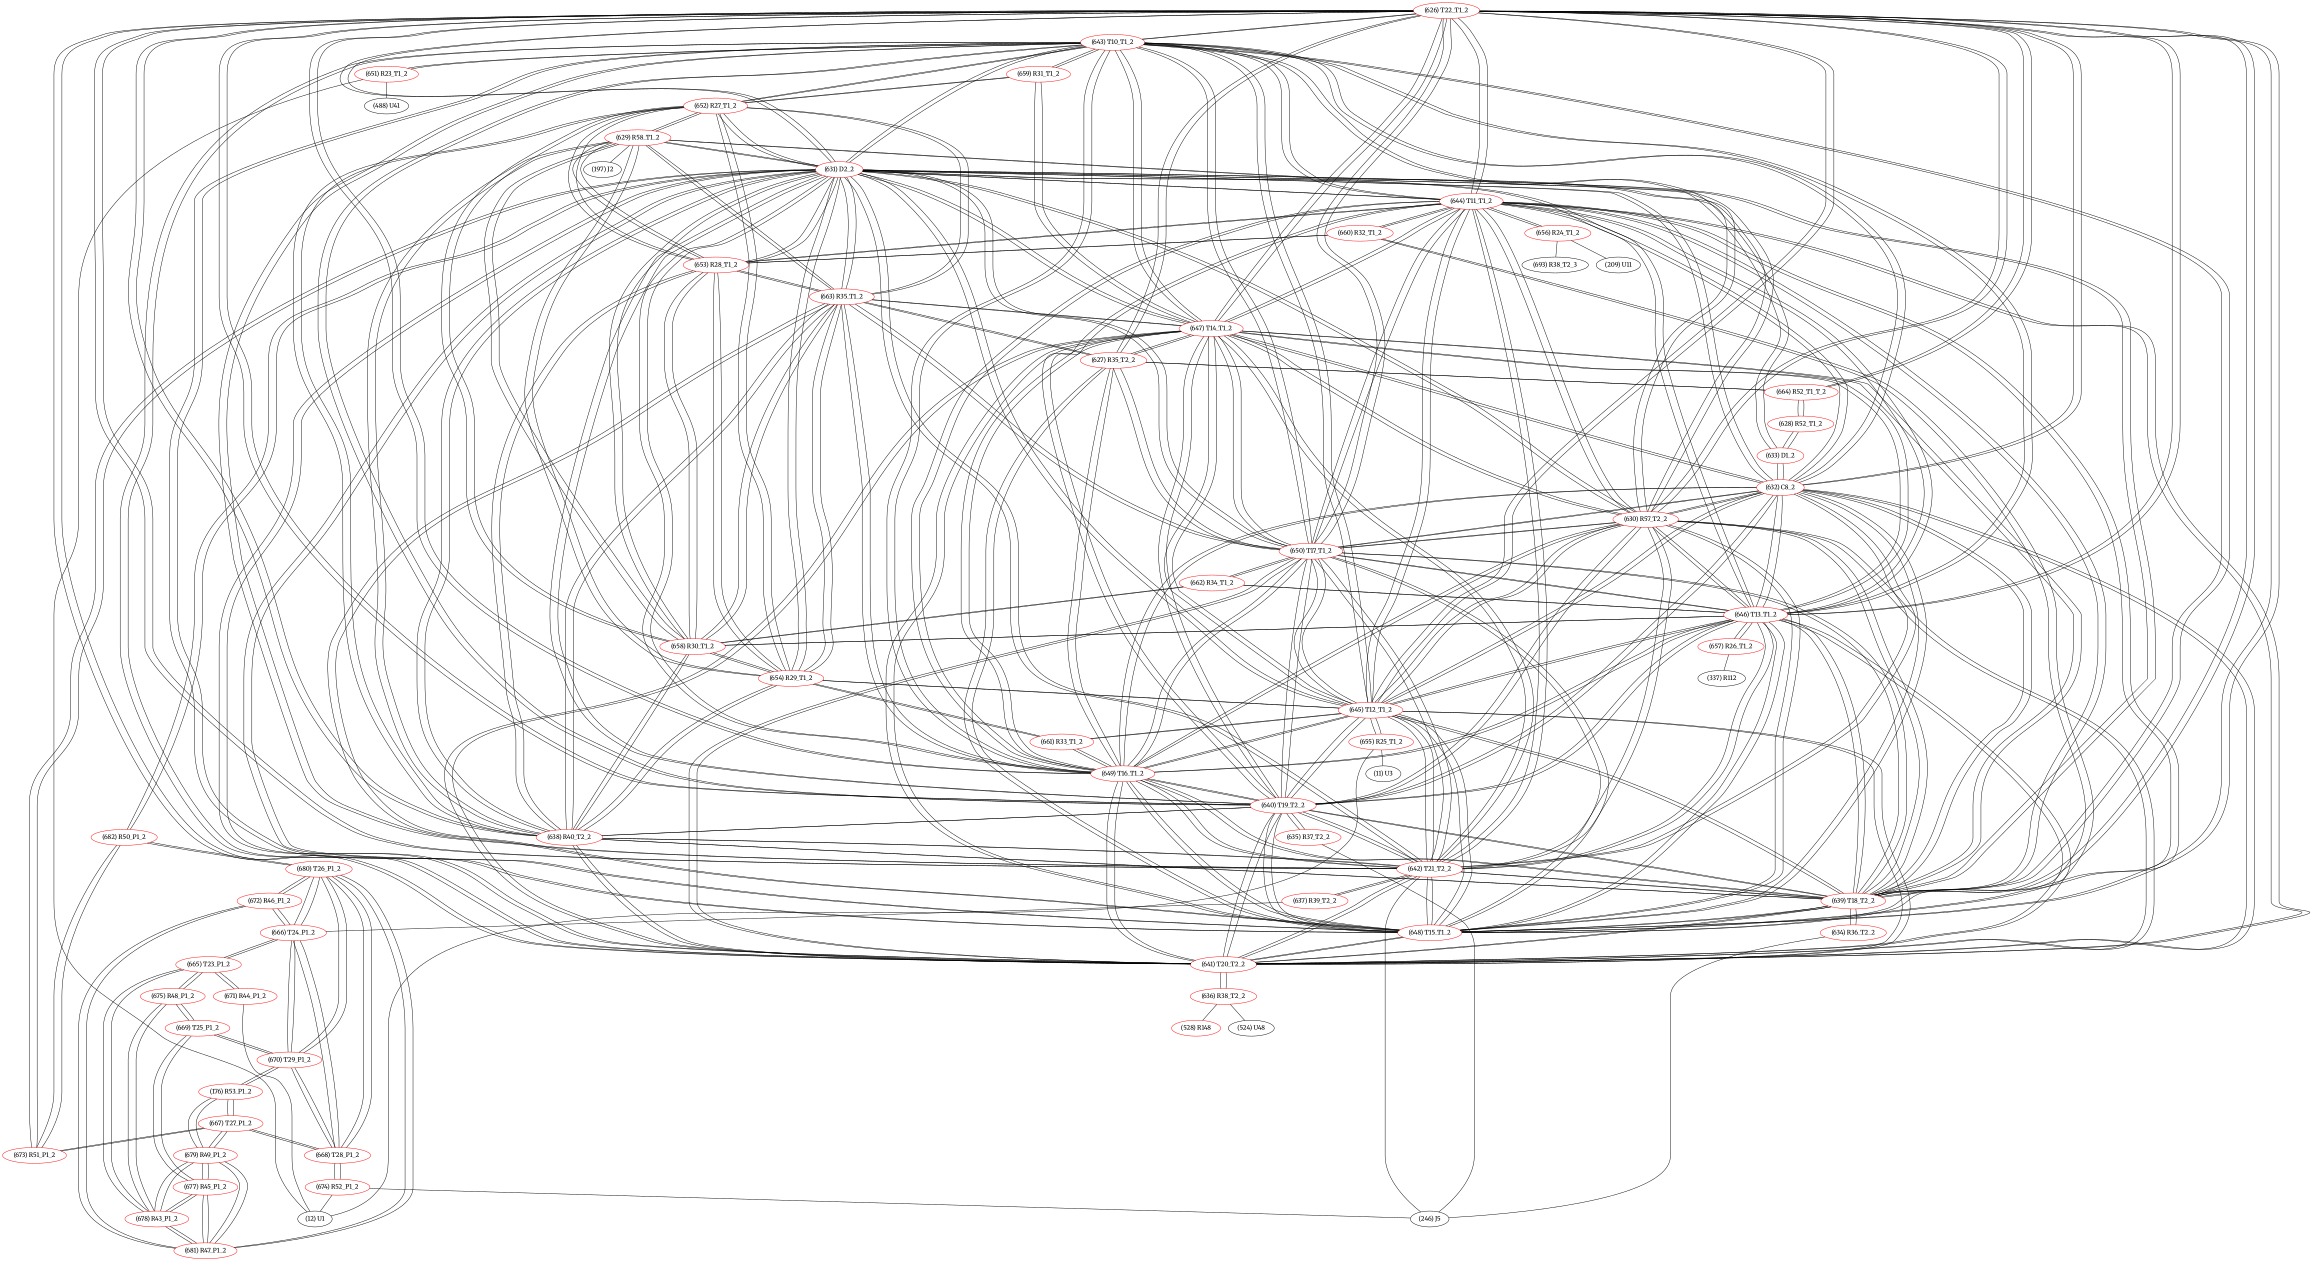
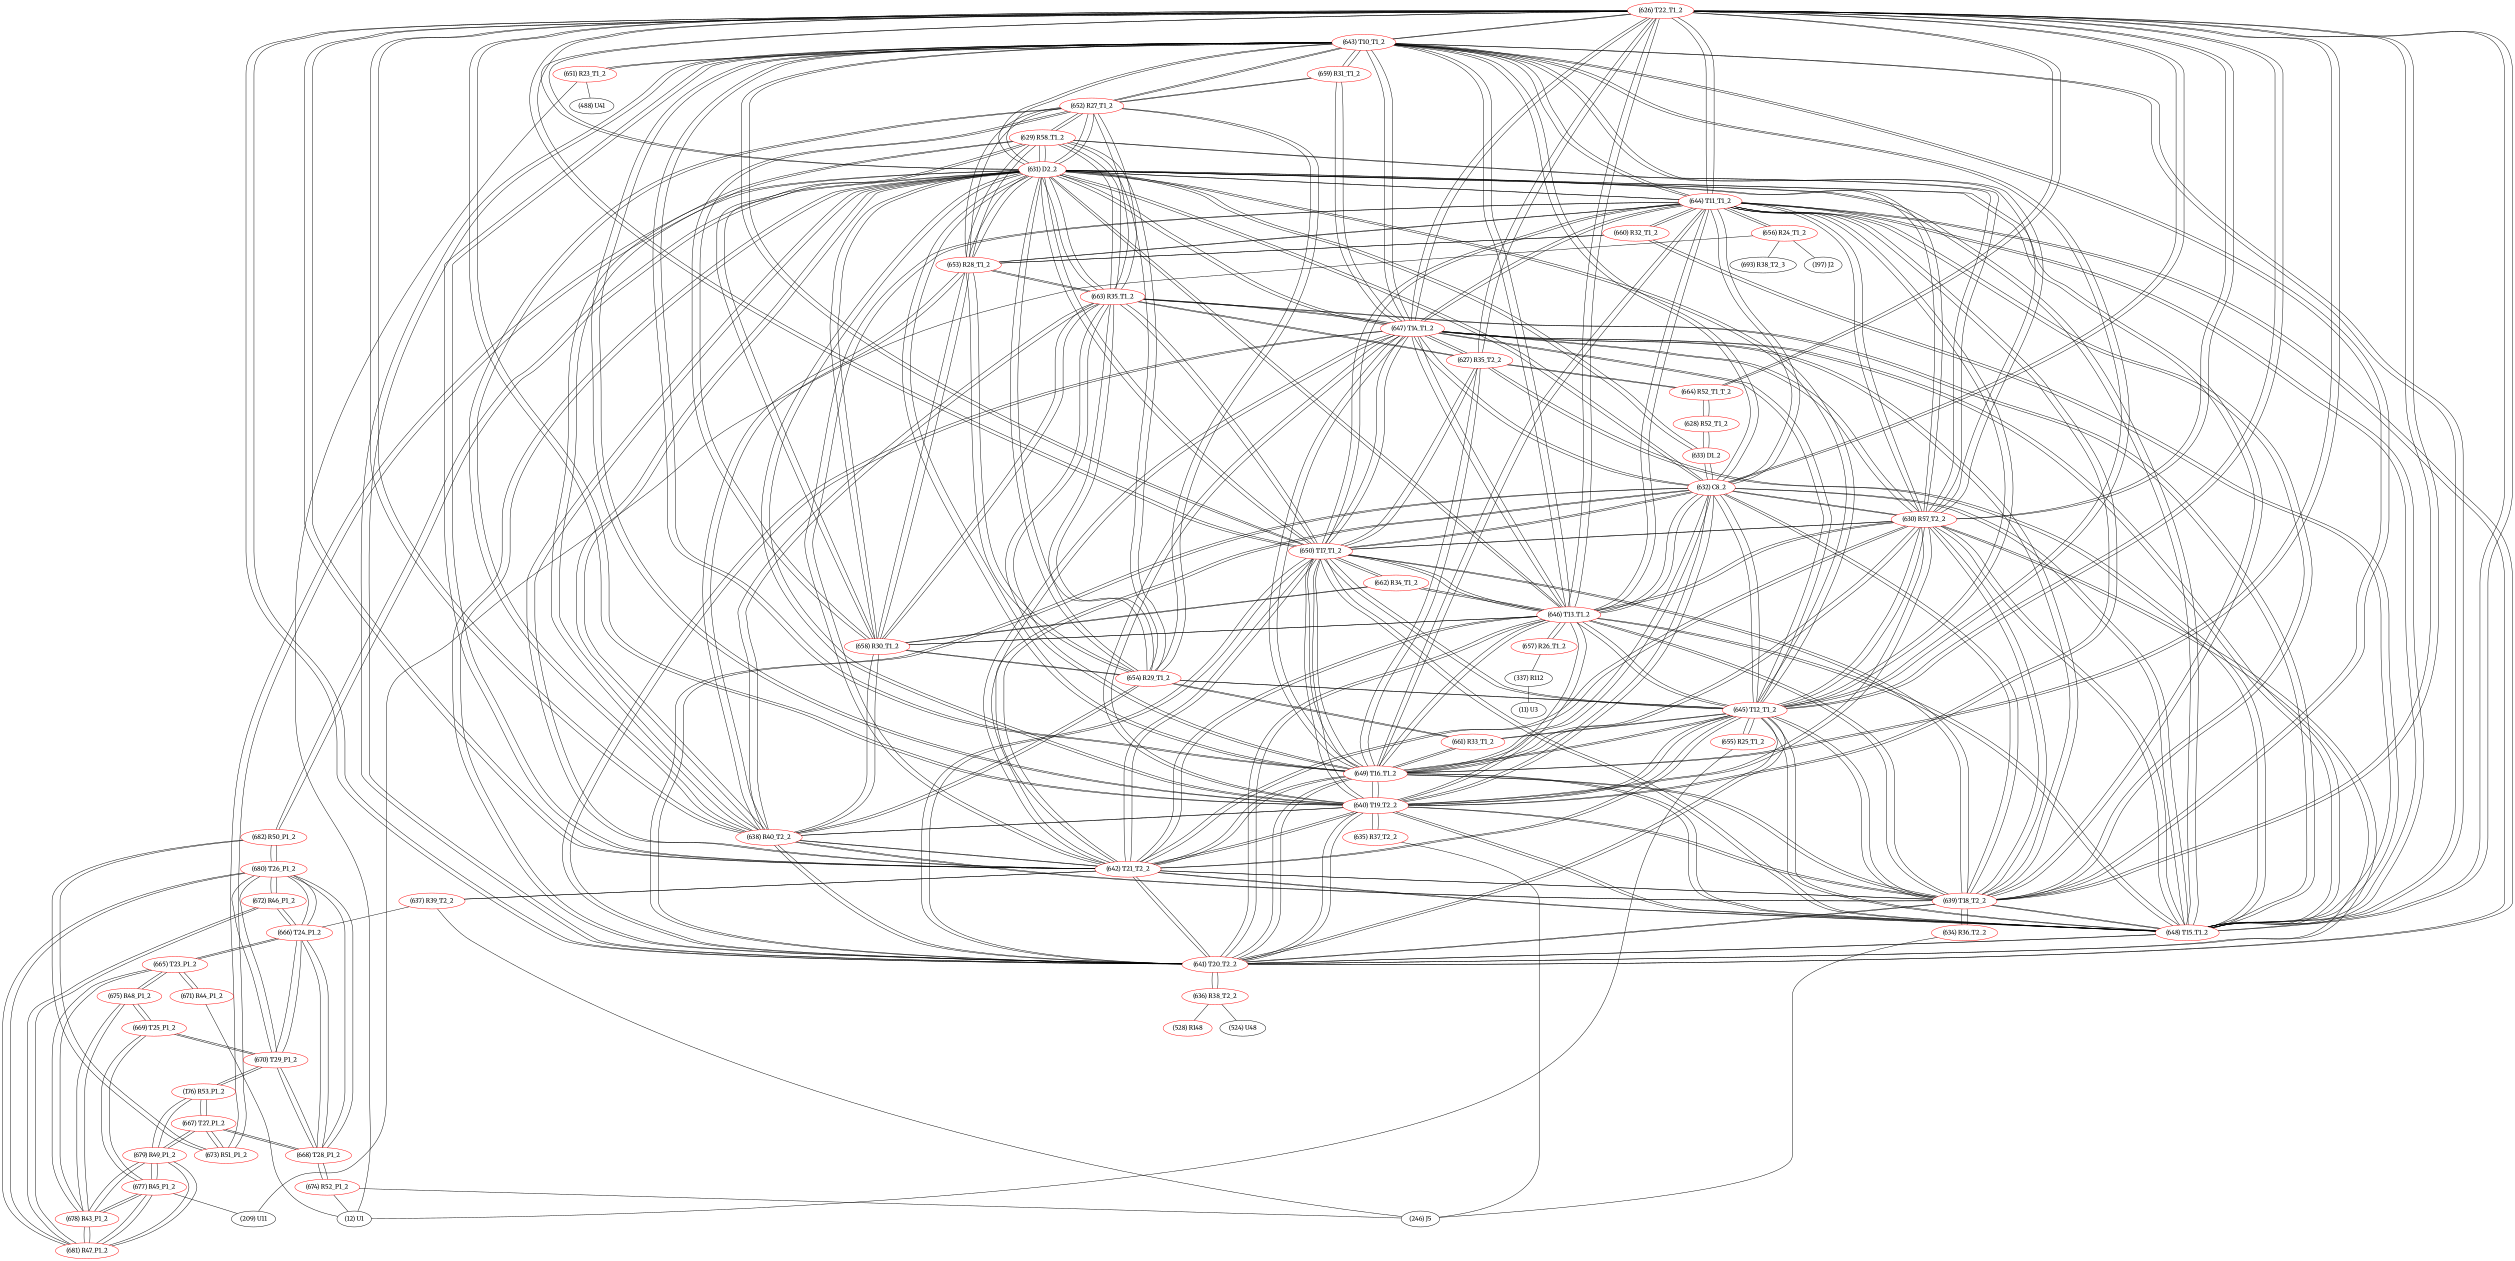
edge "(629) R58_T1_2" -- "(197) J2": now "(656) R24_T1_2" -- "(197) J2"
edge "(655) R25_T1_2" -- "(11) U3": now "(337) R112" -- "(11) U3"
edge "(642) T21_T2_2" -- "(246) J5": now "(637) R39_T2_2" -- "(246) J5"
edge "(677) R45_P1_2" -- "(209) U11": added
